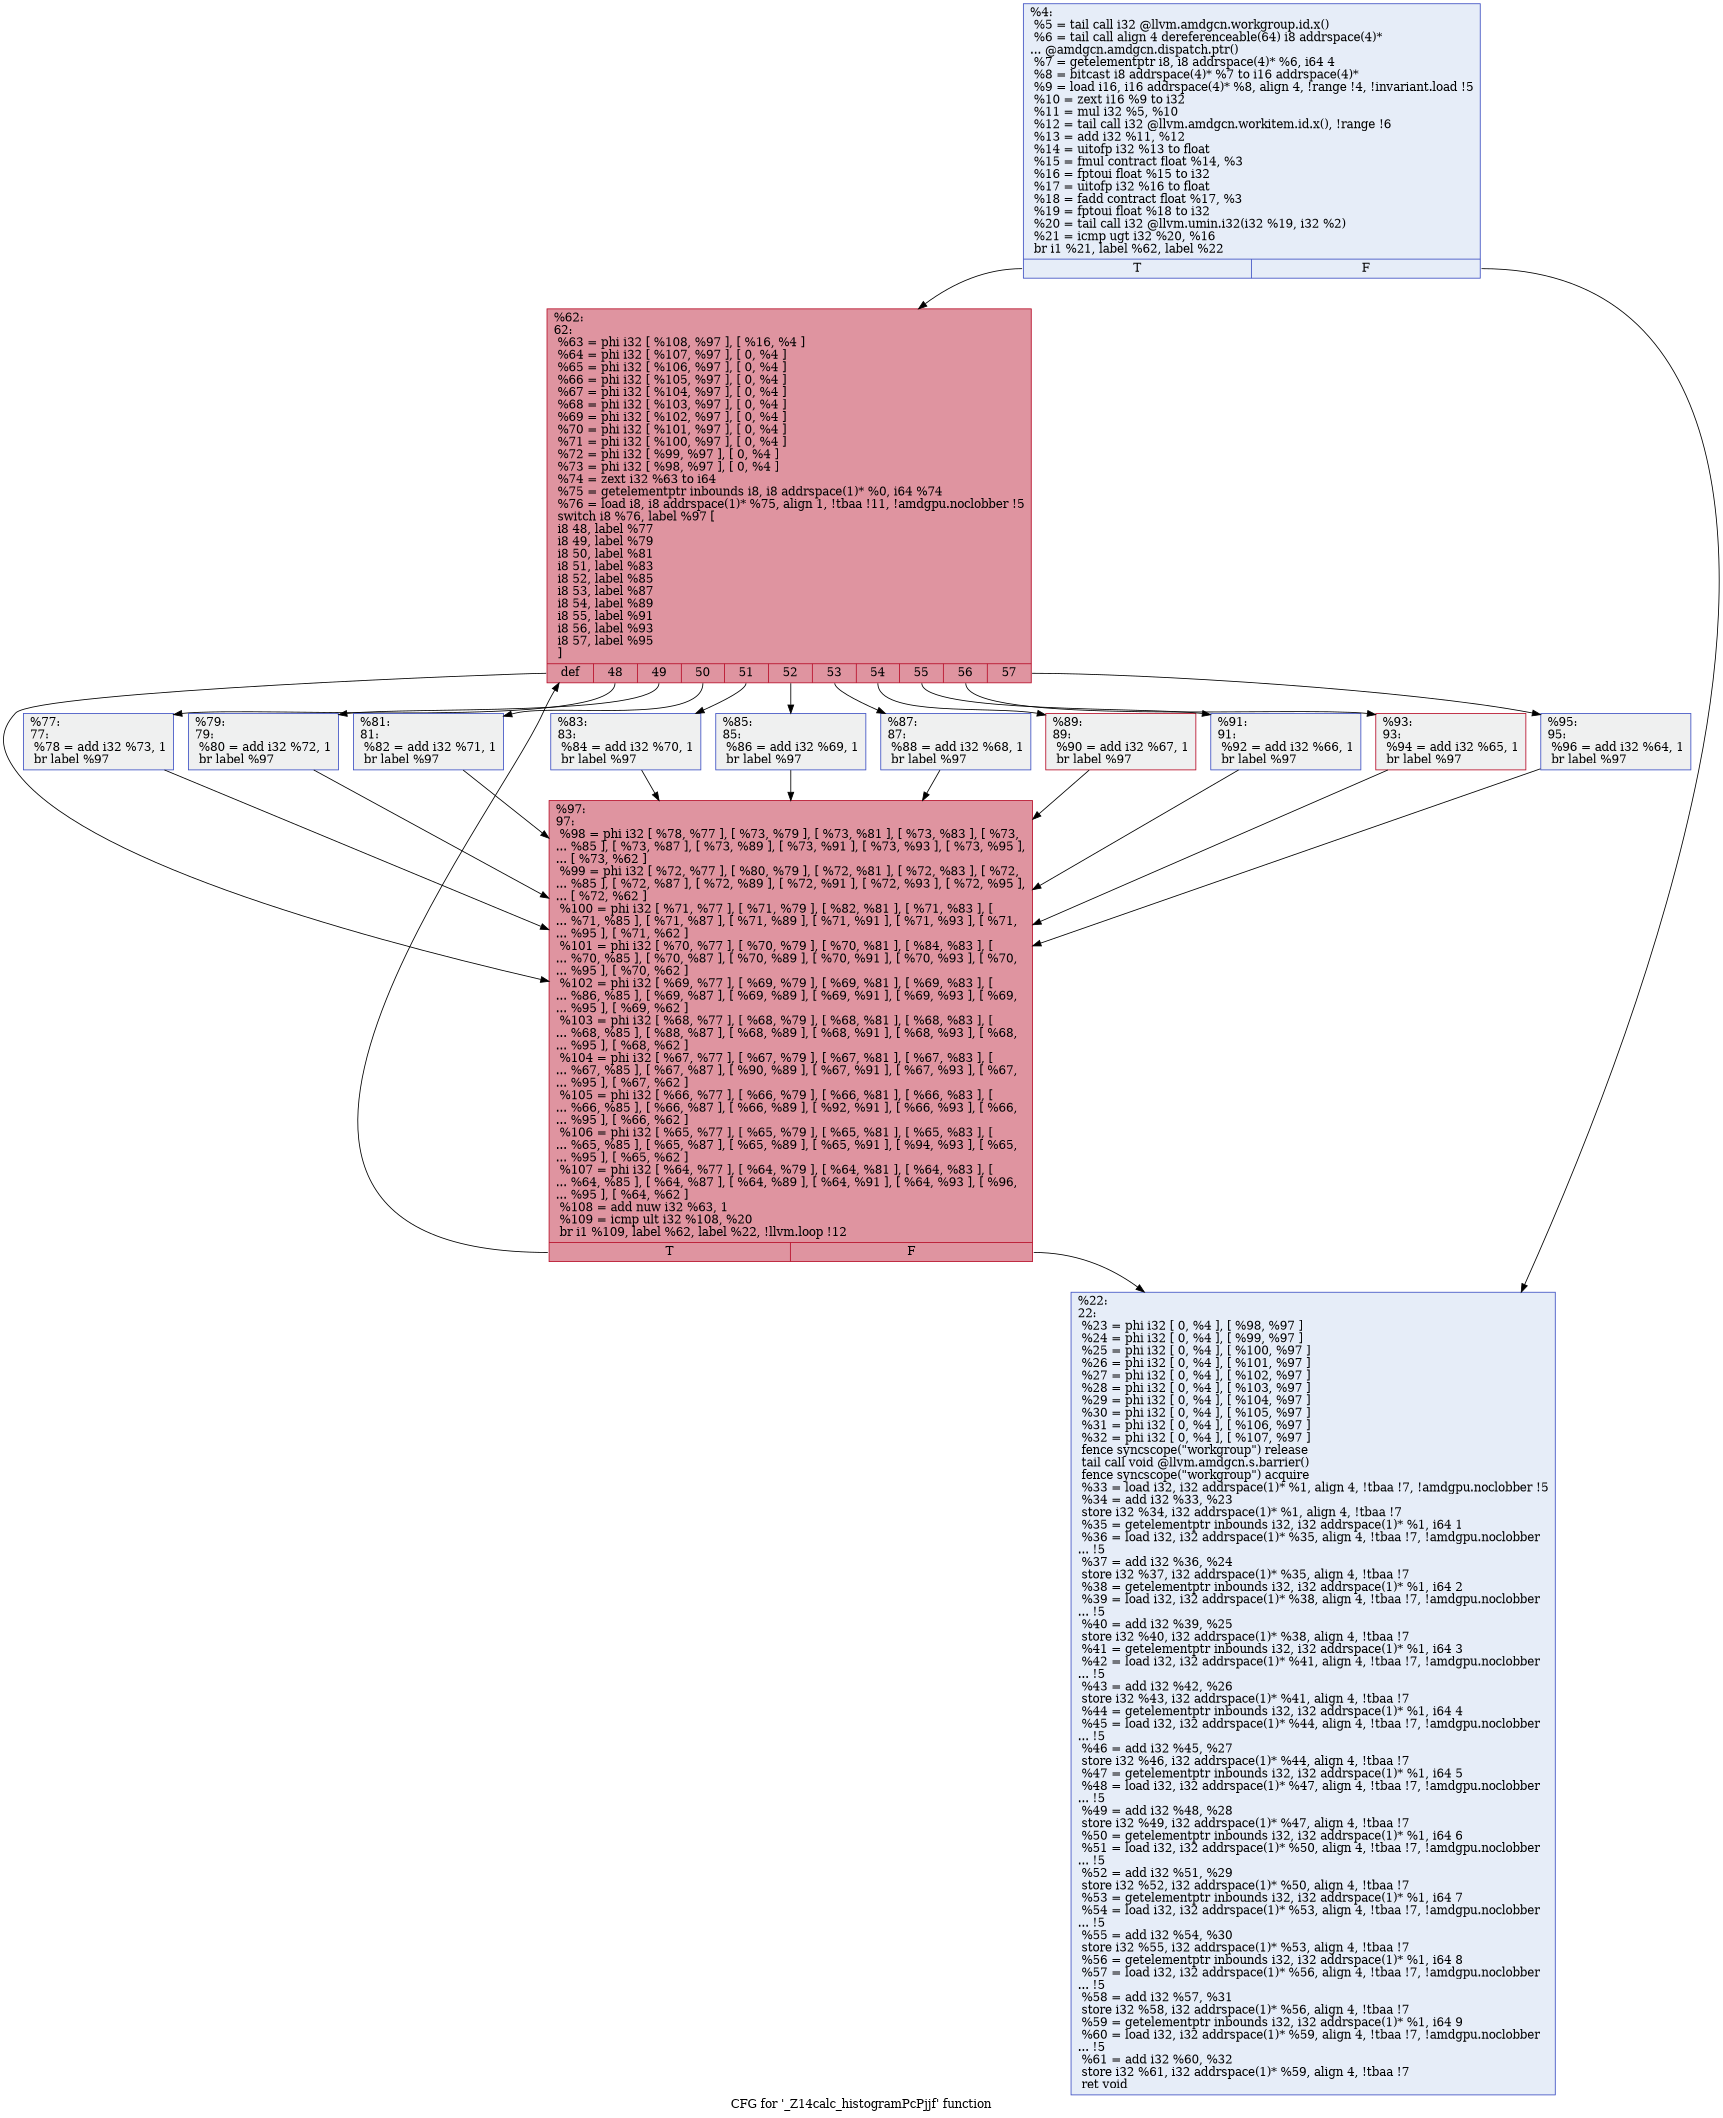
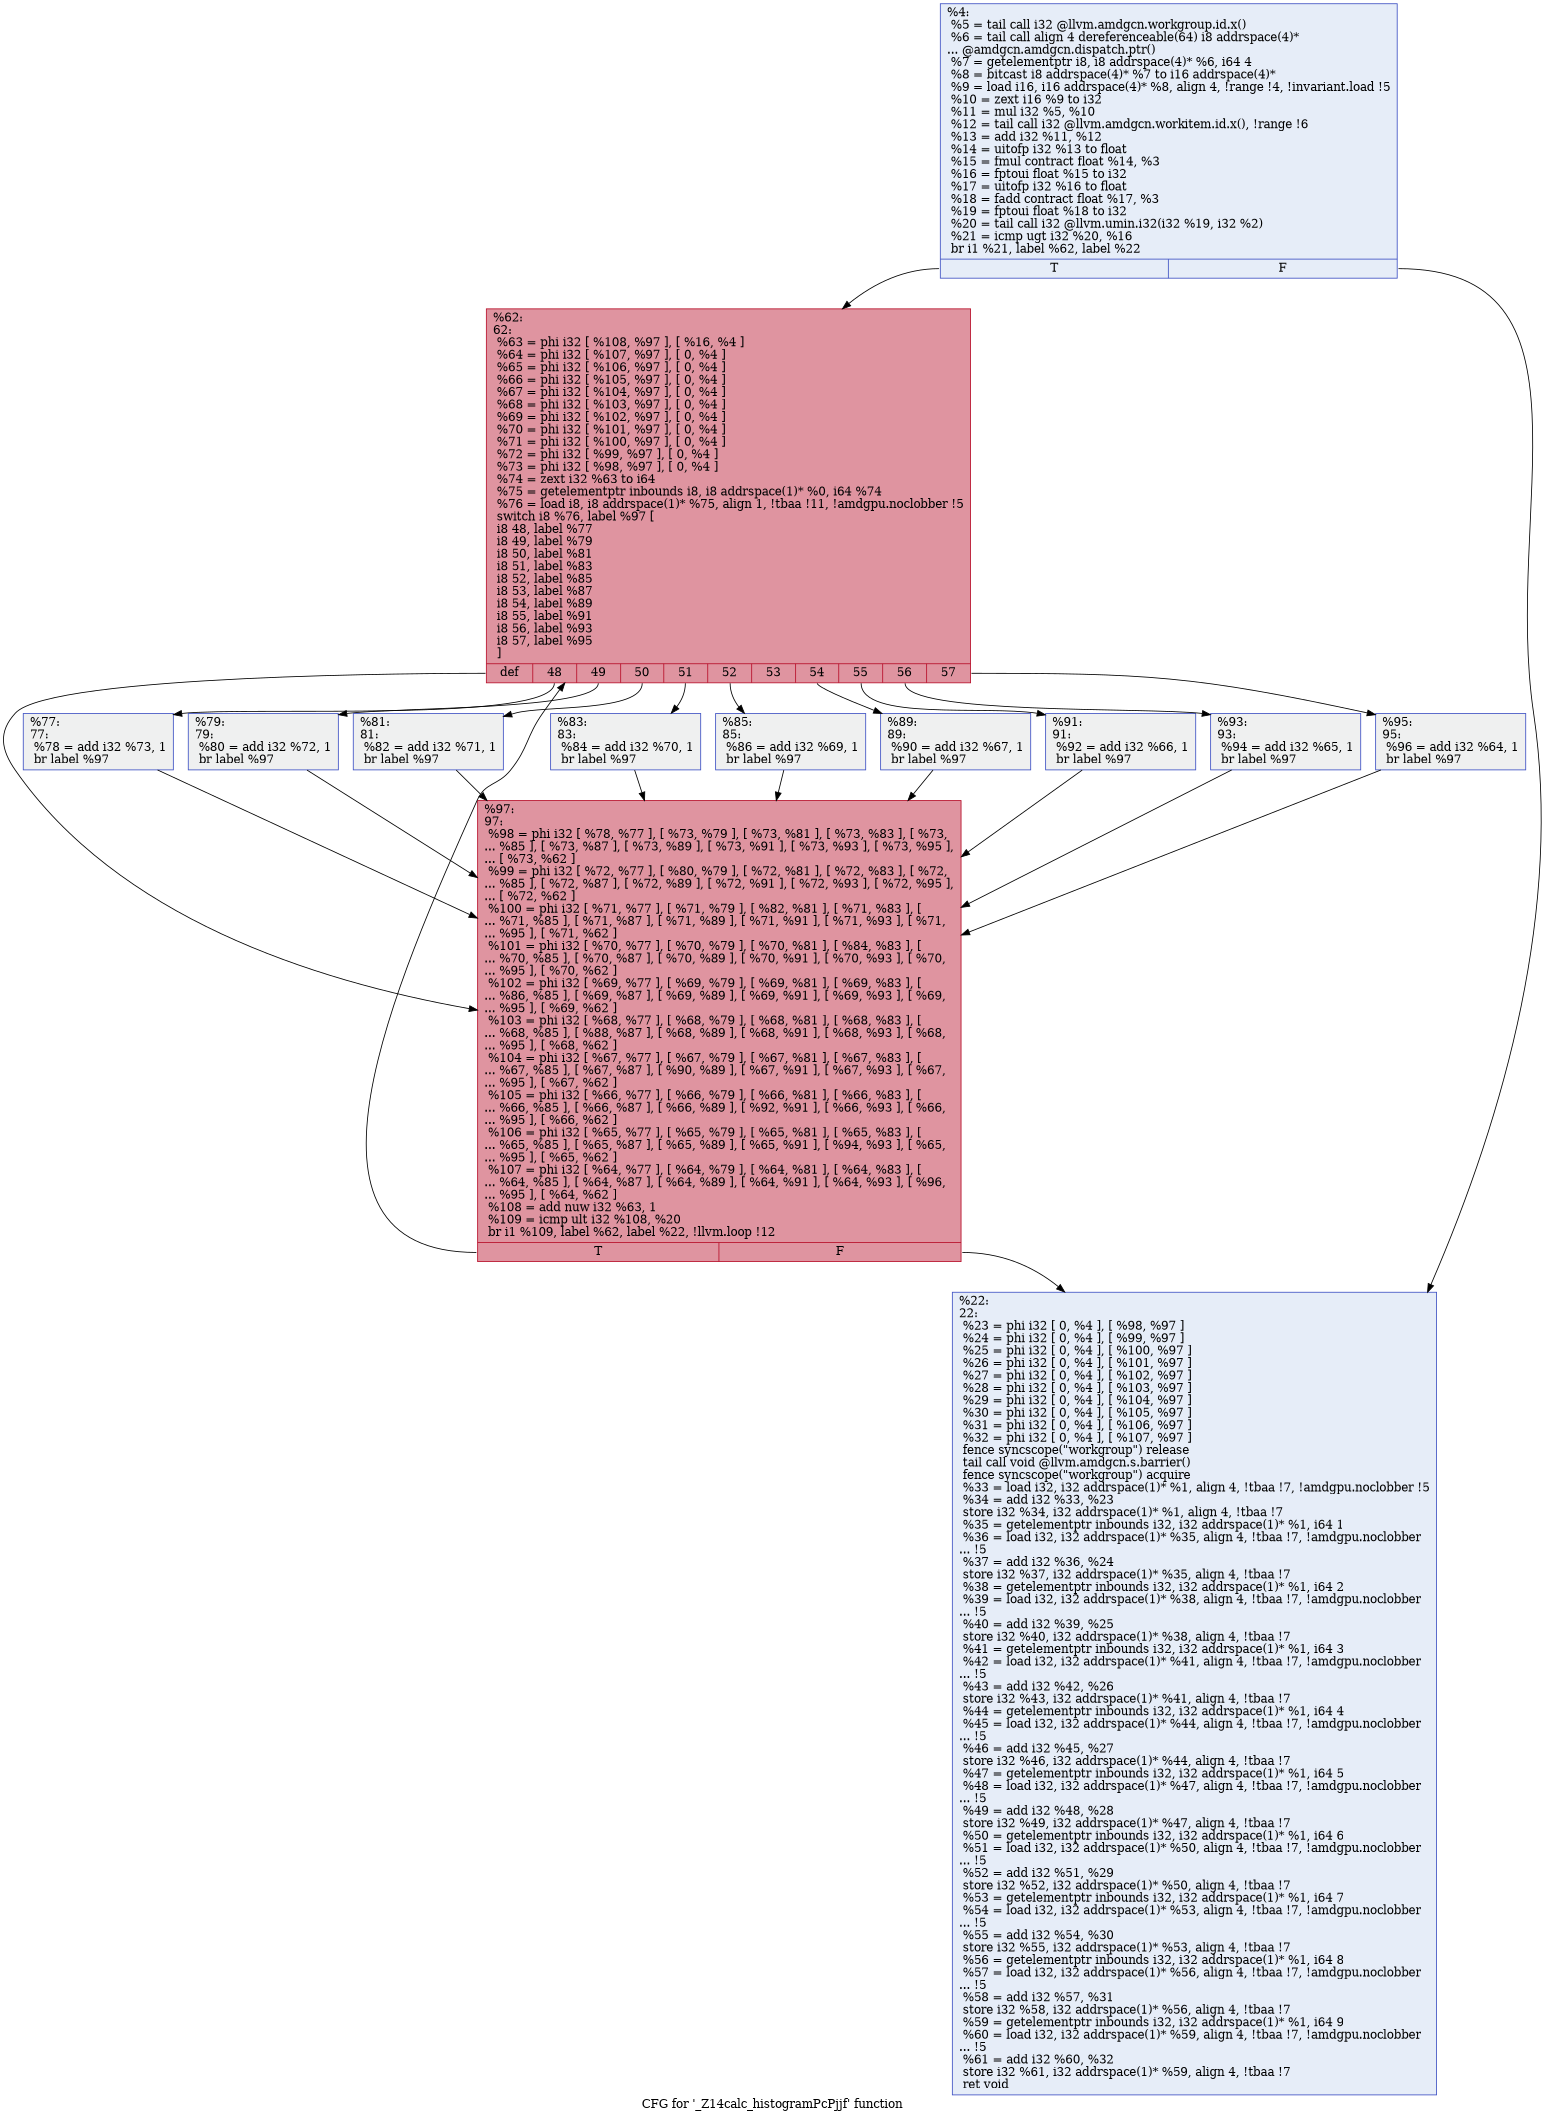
node "%87:": removed
node "%89:": color #b70d28ff -> #3d50c3ff
node "%93:": color #b70d28ff -> #3d50c3ff
